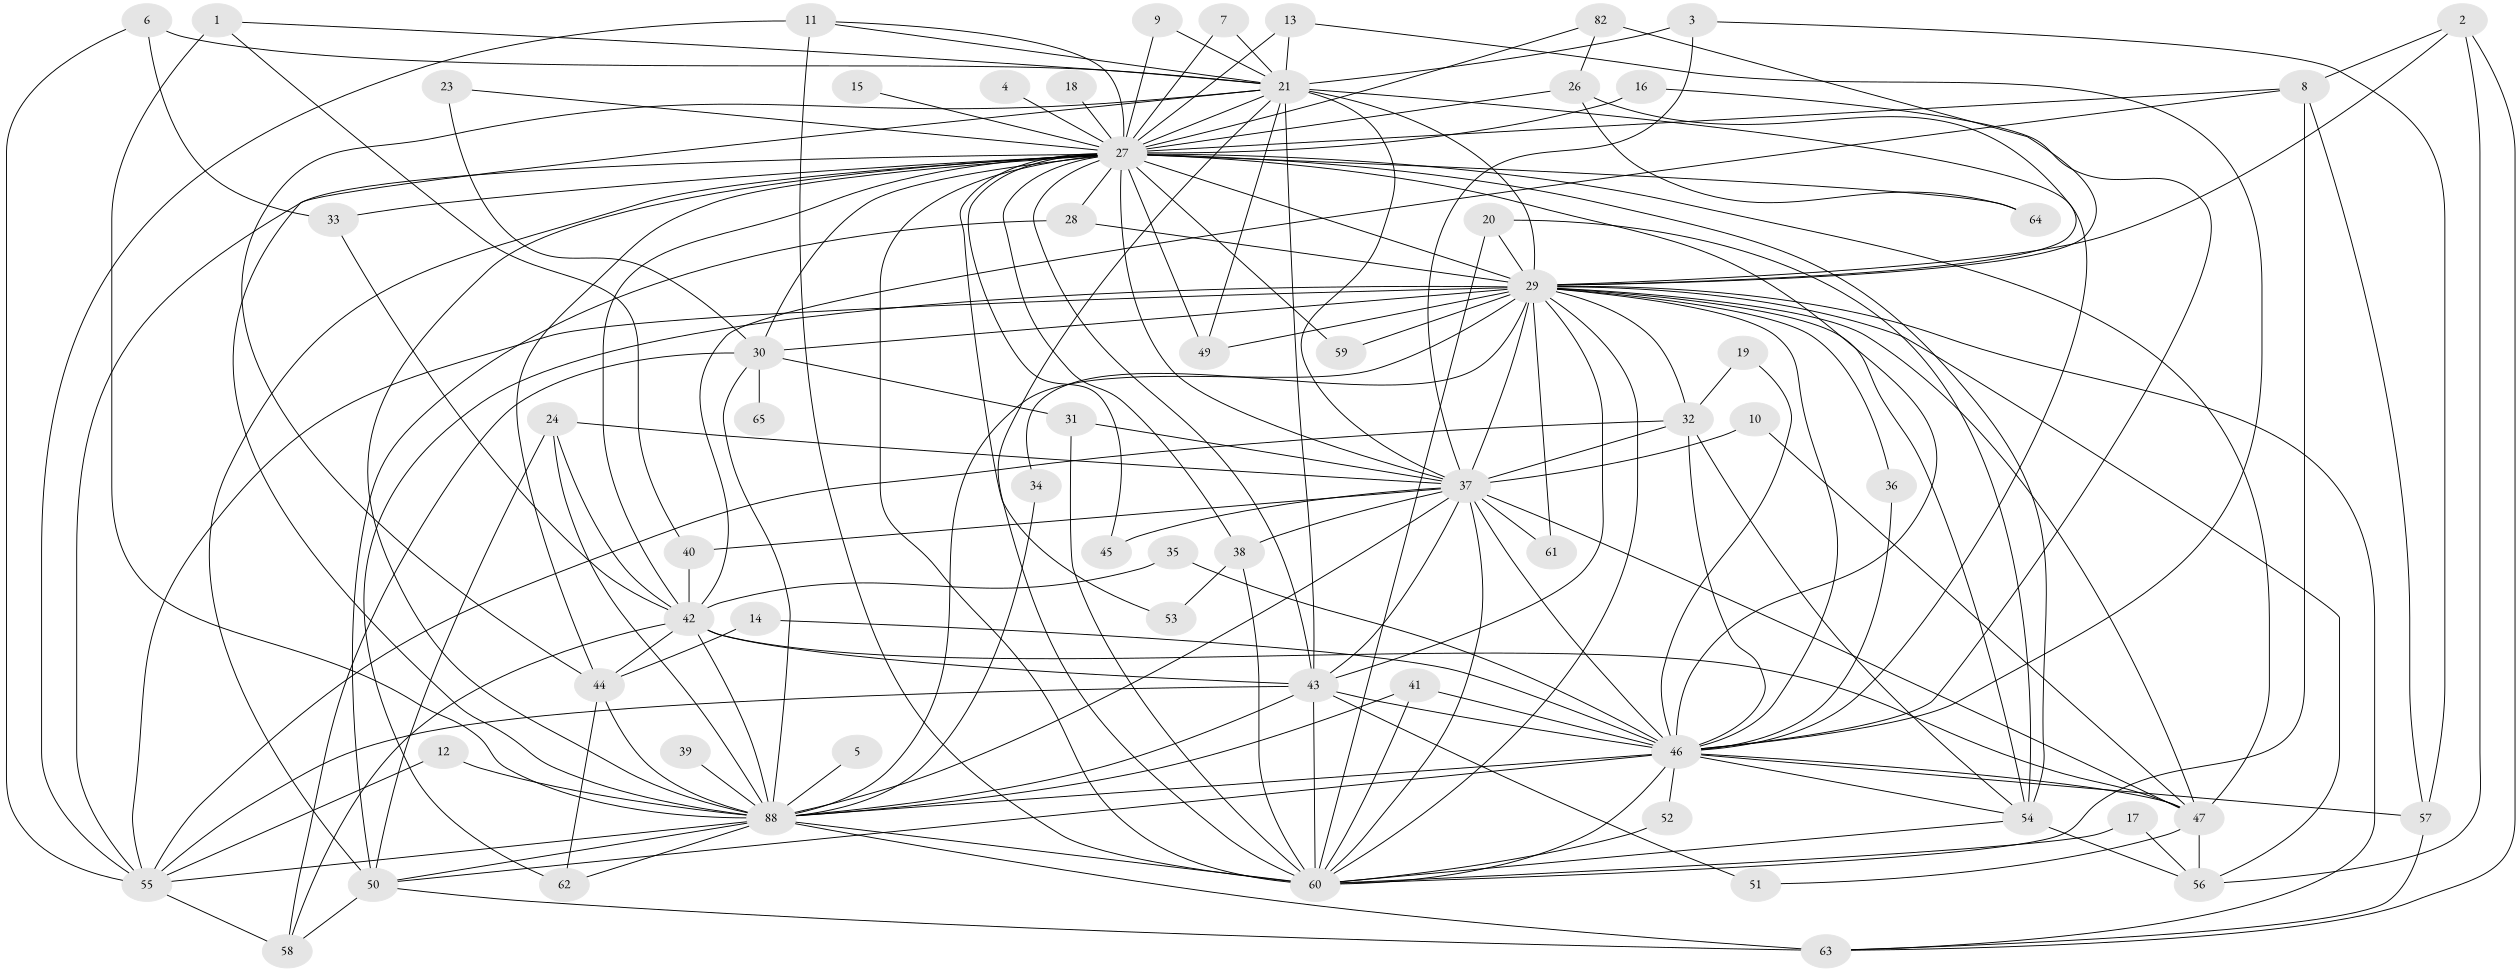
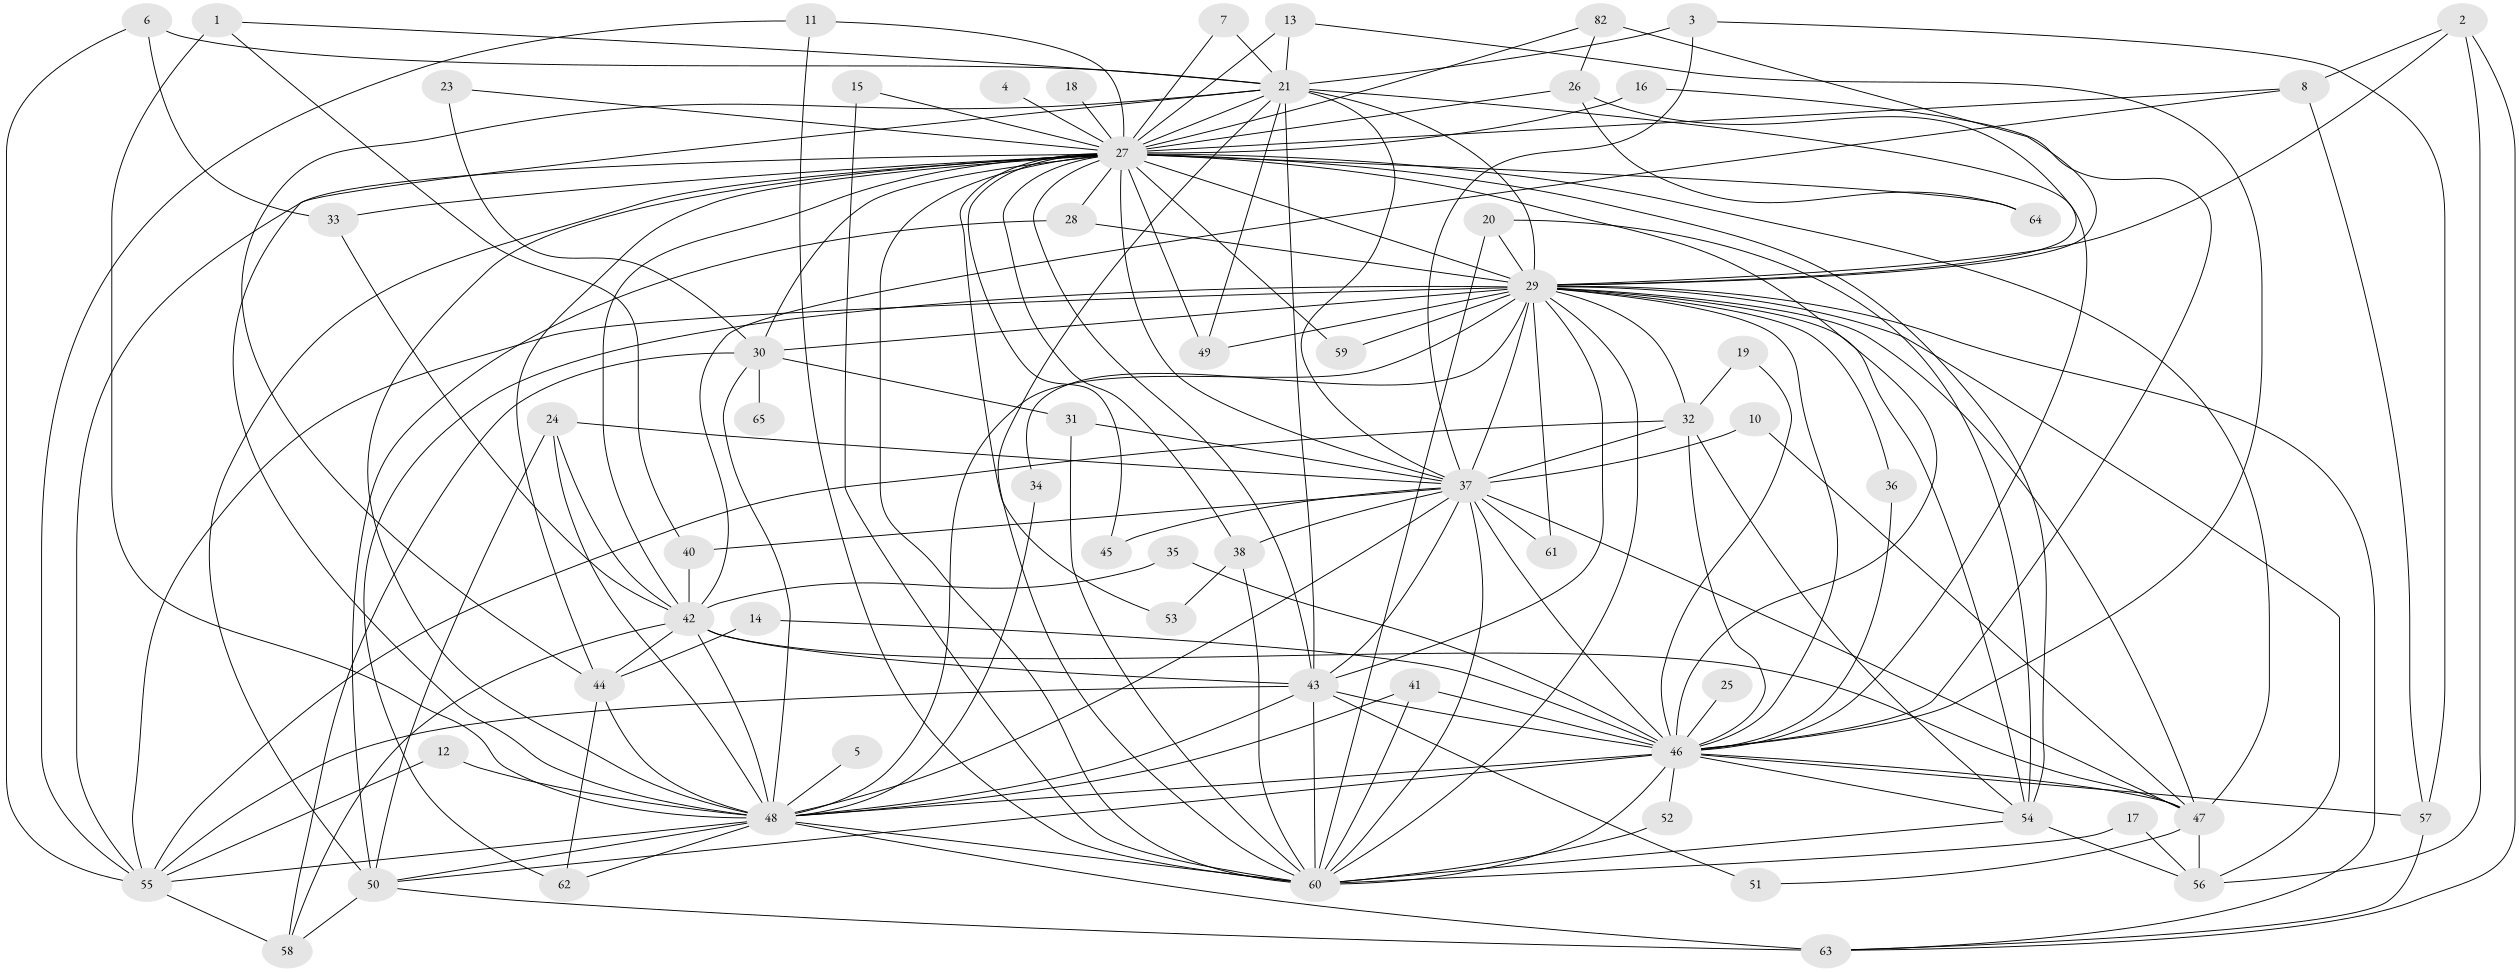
node "9": removed
edge "11" -- "21": removed
node "25": added
node "39": removed
edge "8" -- "60": now "15" -- "60"
node "88": label "88" -> "48"
